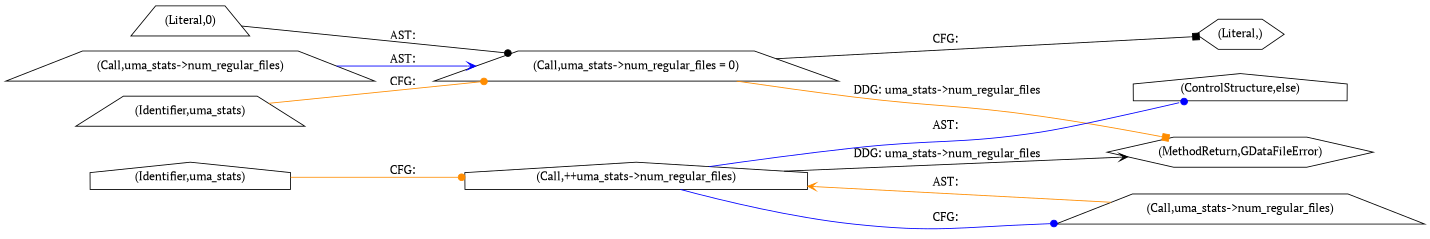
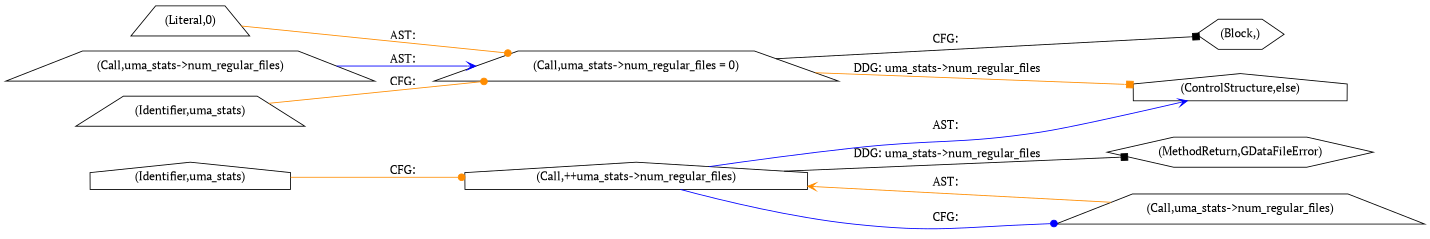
node "(Literal,)": label "(Literal,)" -> "(Block,)"
edge "(Literal,0)" -> "(Call,uma_stats->num_regular_files = 0)": color black -> darkorange
edge "(Call,uma_stats->num_regular_files = 0)" -> "(MethodReturn,GDataFileError)": now "(Call,uma_stats->num_regular_files = 0)" -> "(ControlStructure,else)"
edge "(Call,++uma_stats->num_regular_files)" -> "(ControlStructure,else)": arrowhead dot -> vee
edge "(Call,++uma_stats->num_regular_files)" -> "(MethodReturn,GDataFileError)": arrowhead vee -> box
